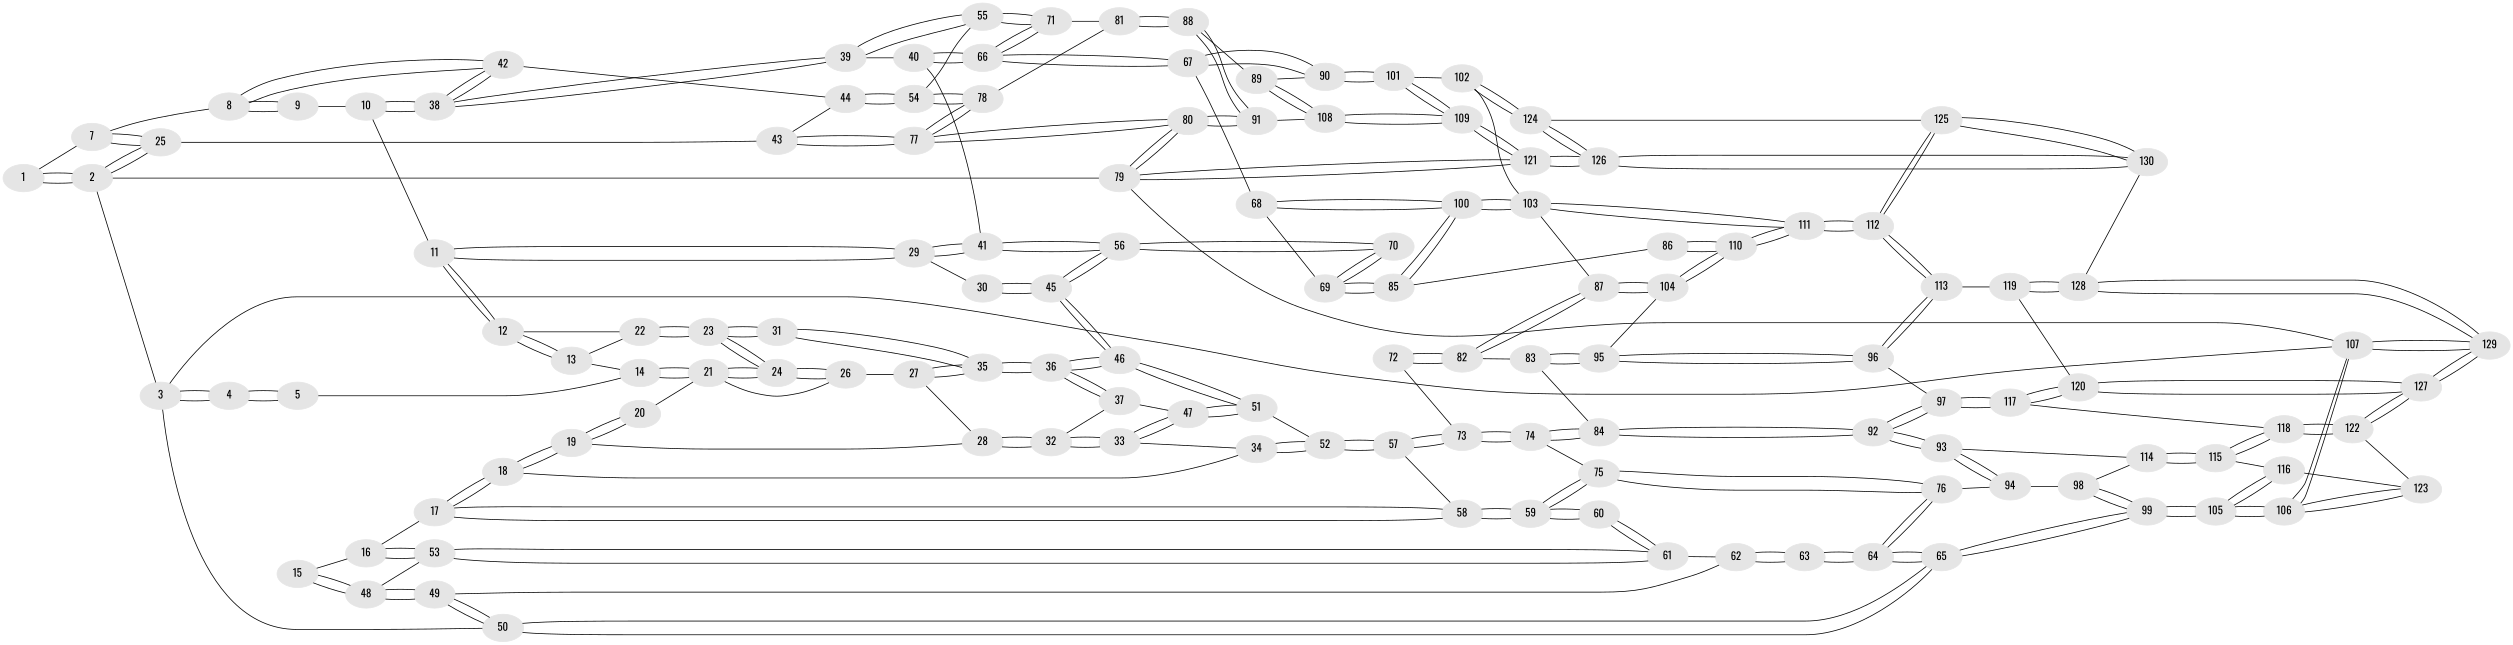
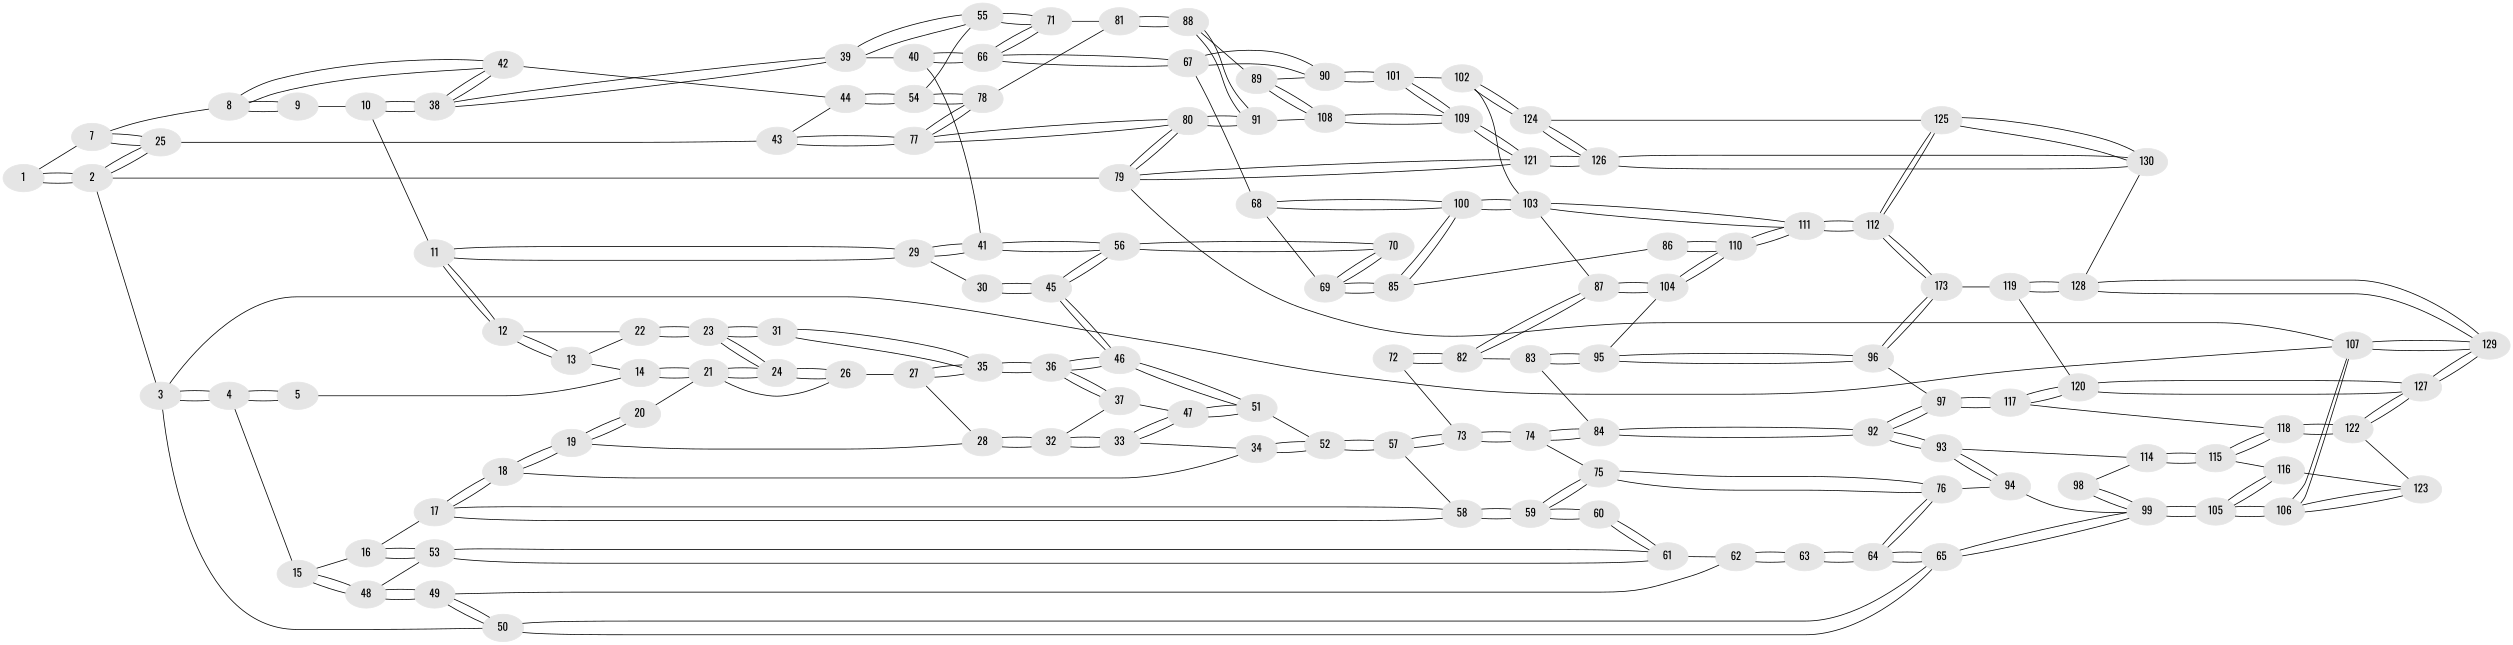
node "113": label "113" -> "173"
edge "4" -- "15": added
edge "94" -- "98": now "94" -- "99"
